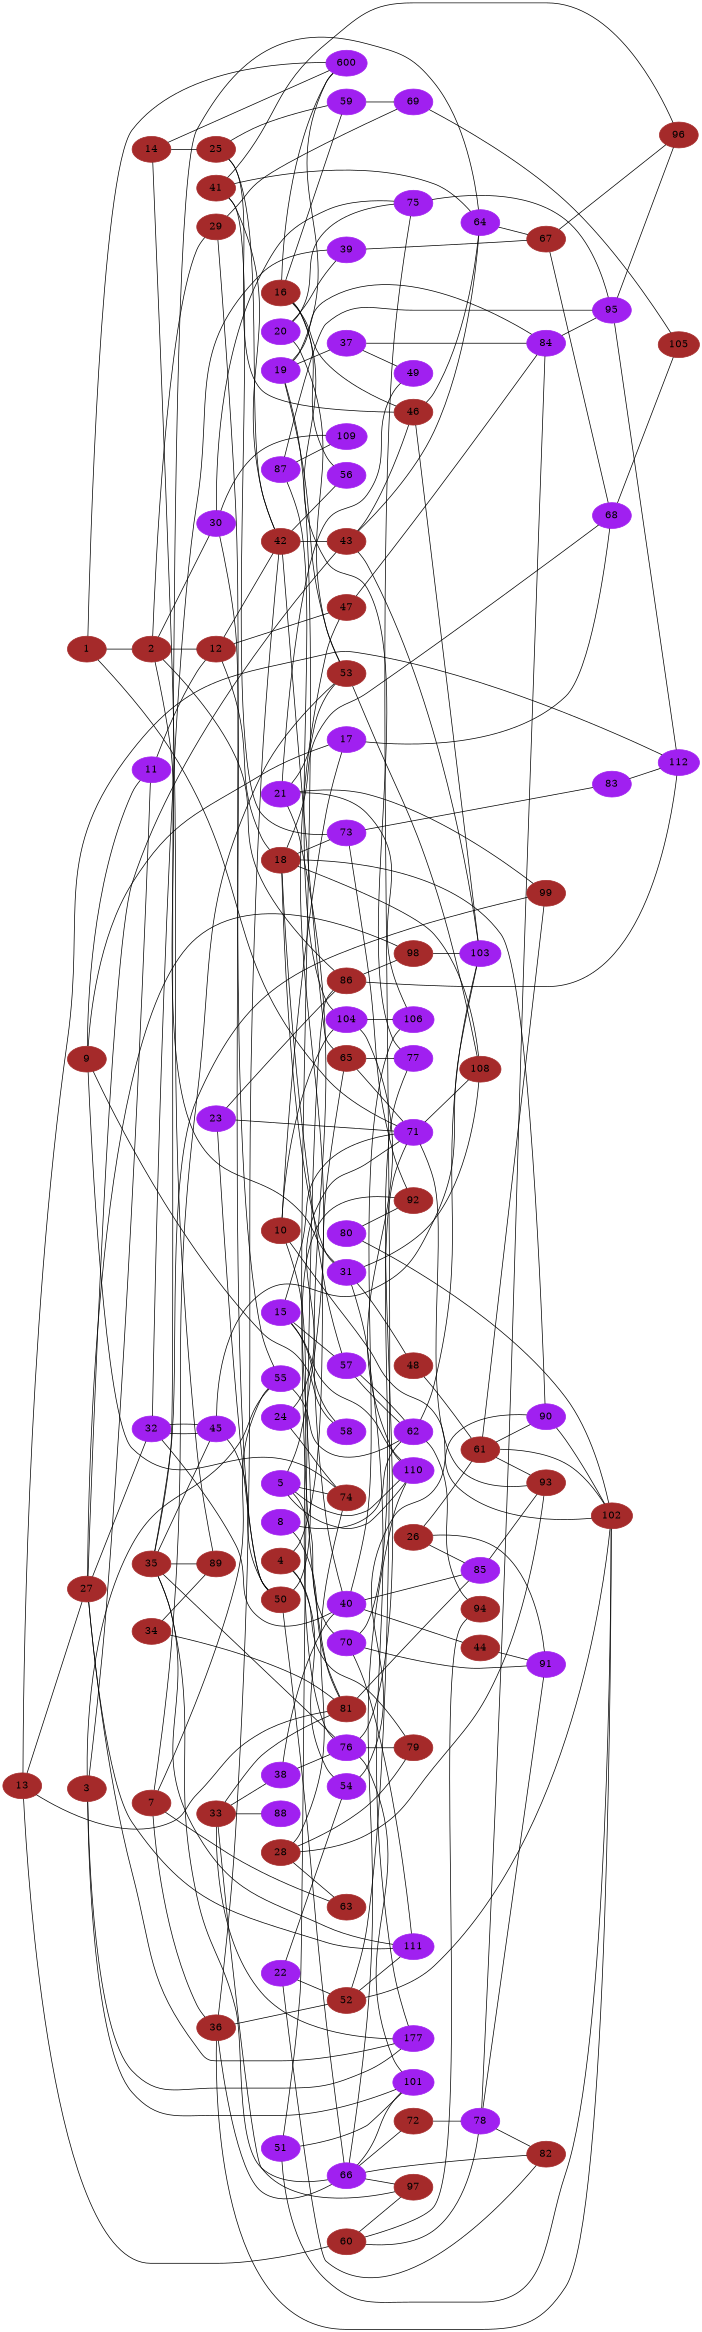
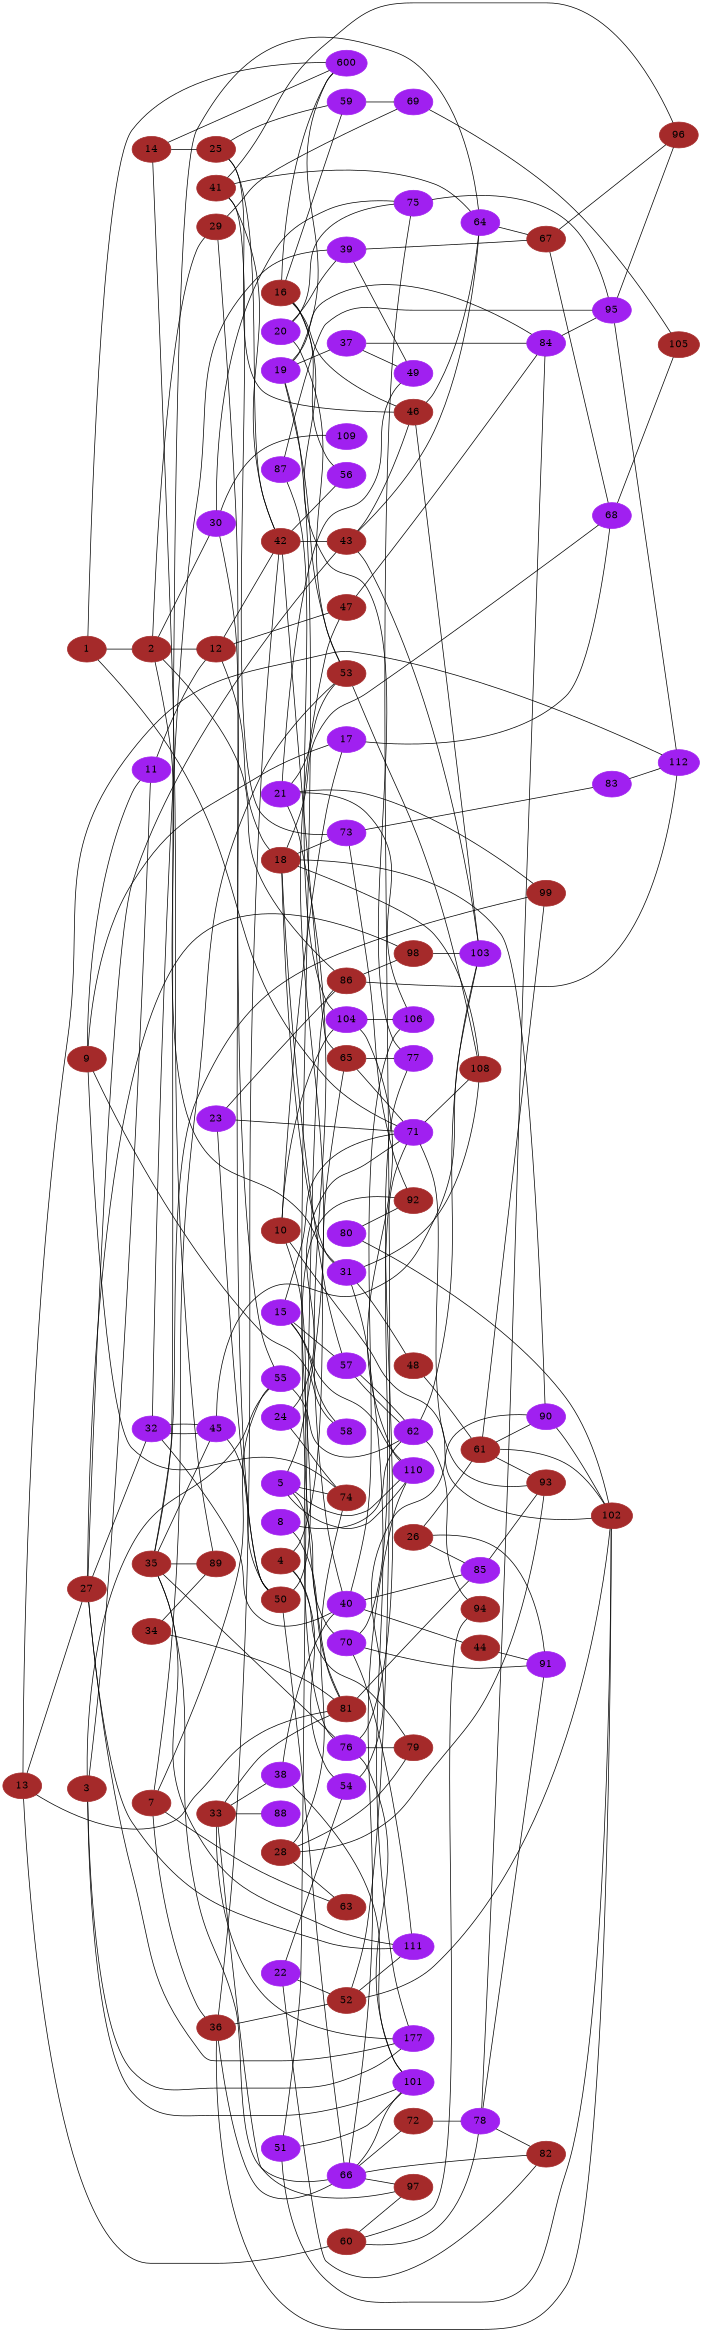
edge "39" -- "49": added
edge "109" -- "87": removed
edge "76" -- "38": now "101" -- "38"
